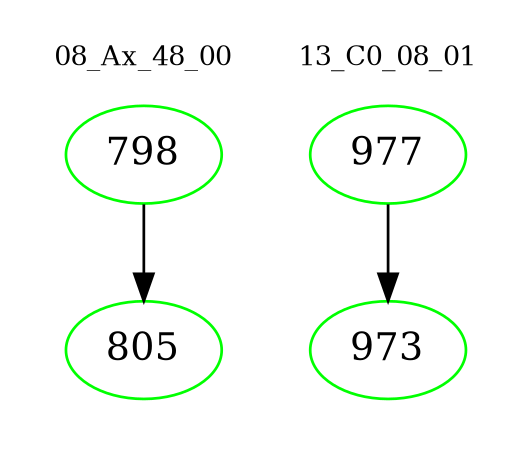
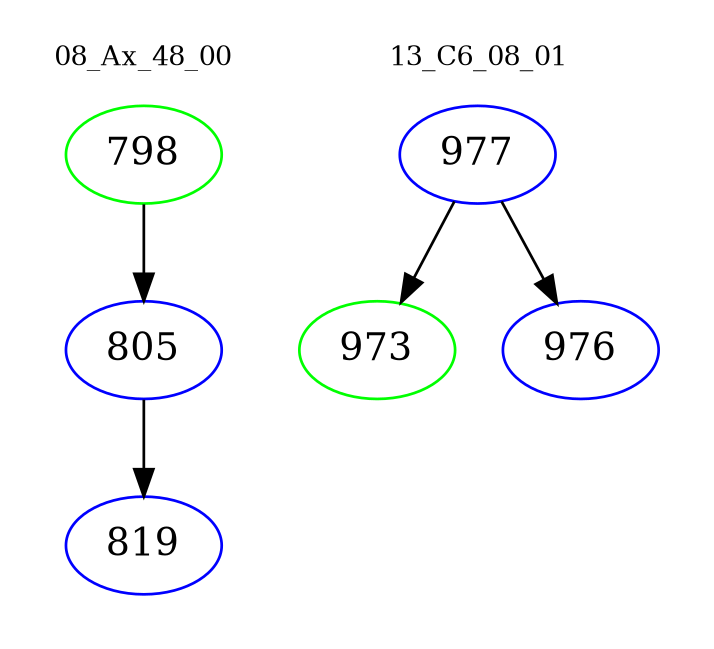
cluster "13_C0_08_01": label "13_C0_08_01" -> "13_C6_08_01"
node "977": color green -> blue
node "805": color green -> blue
node "976": added
node "819": added
